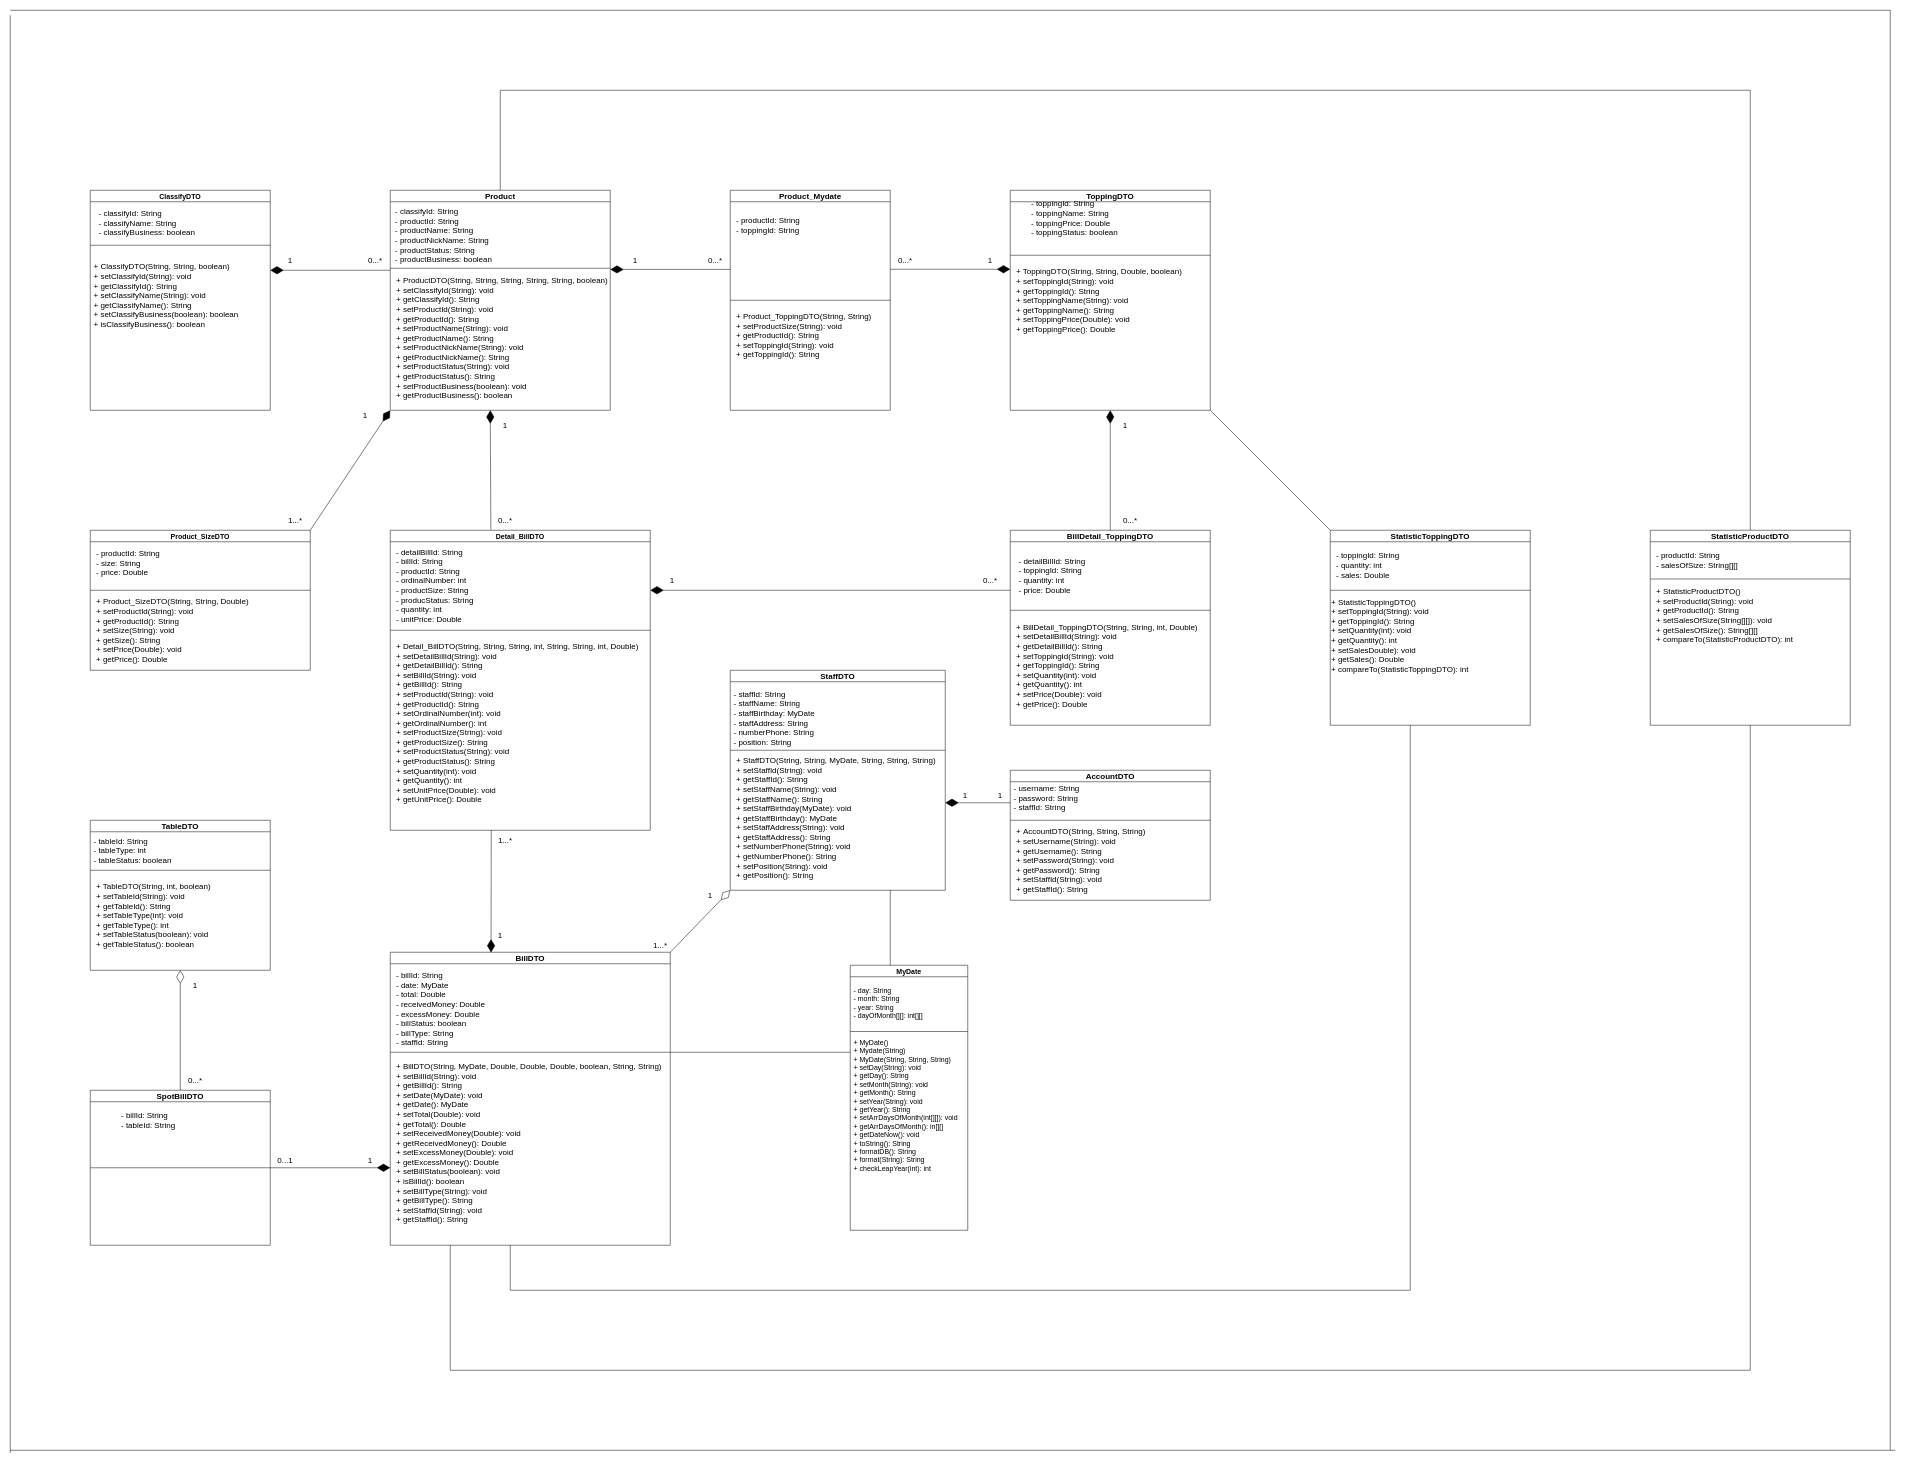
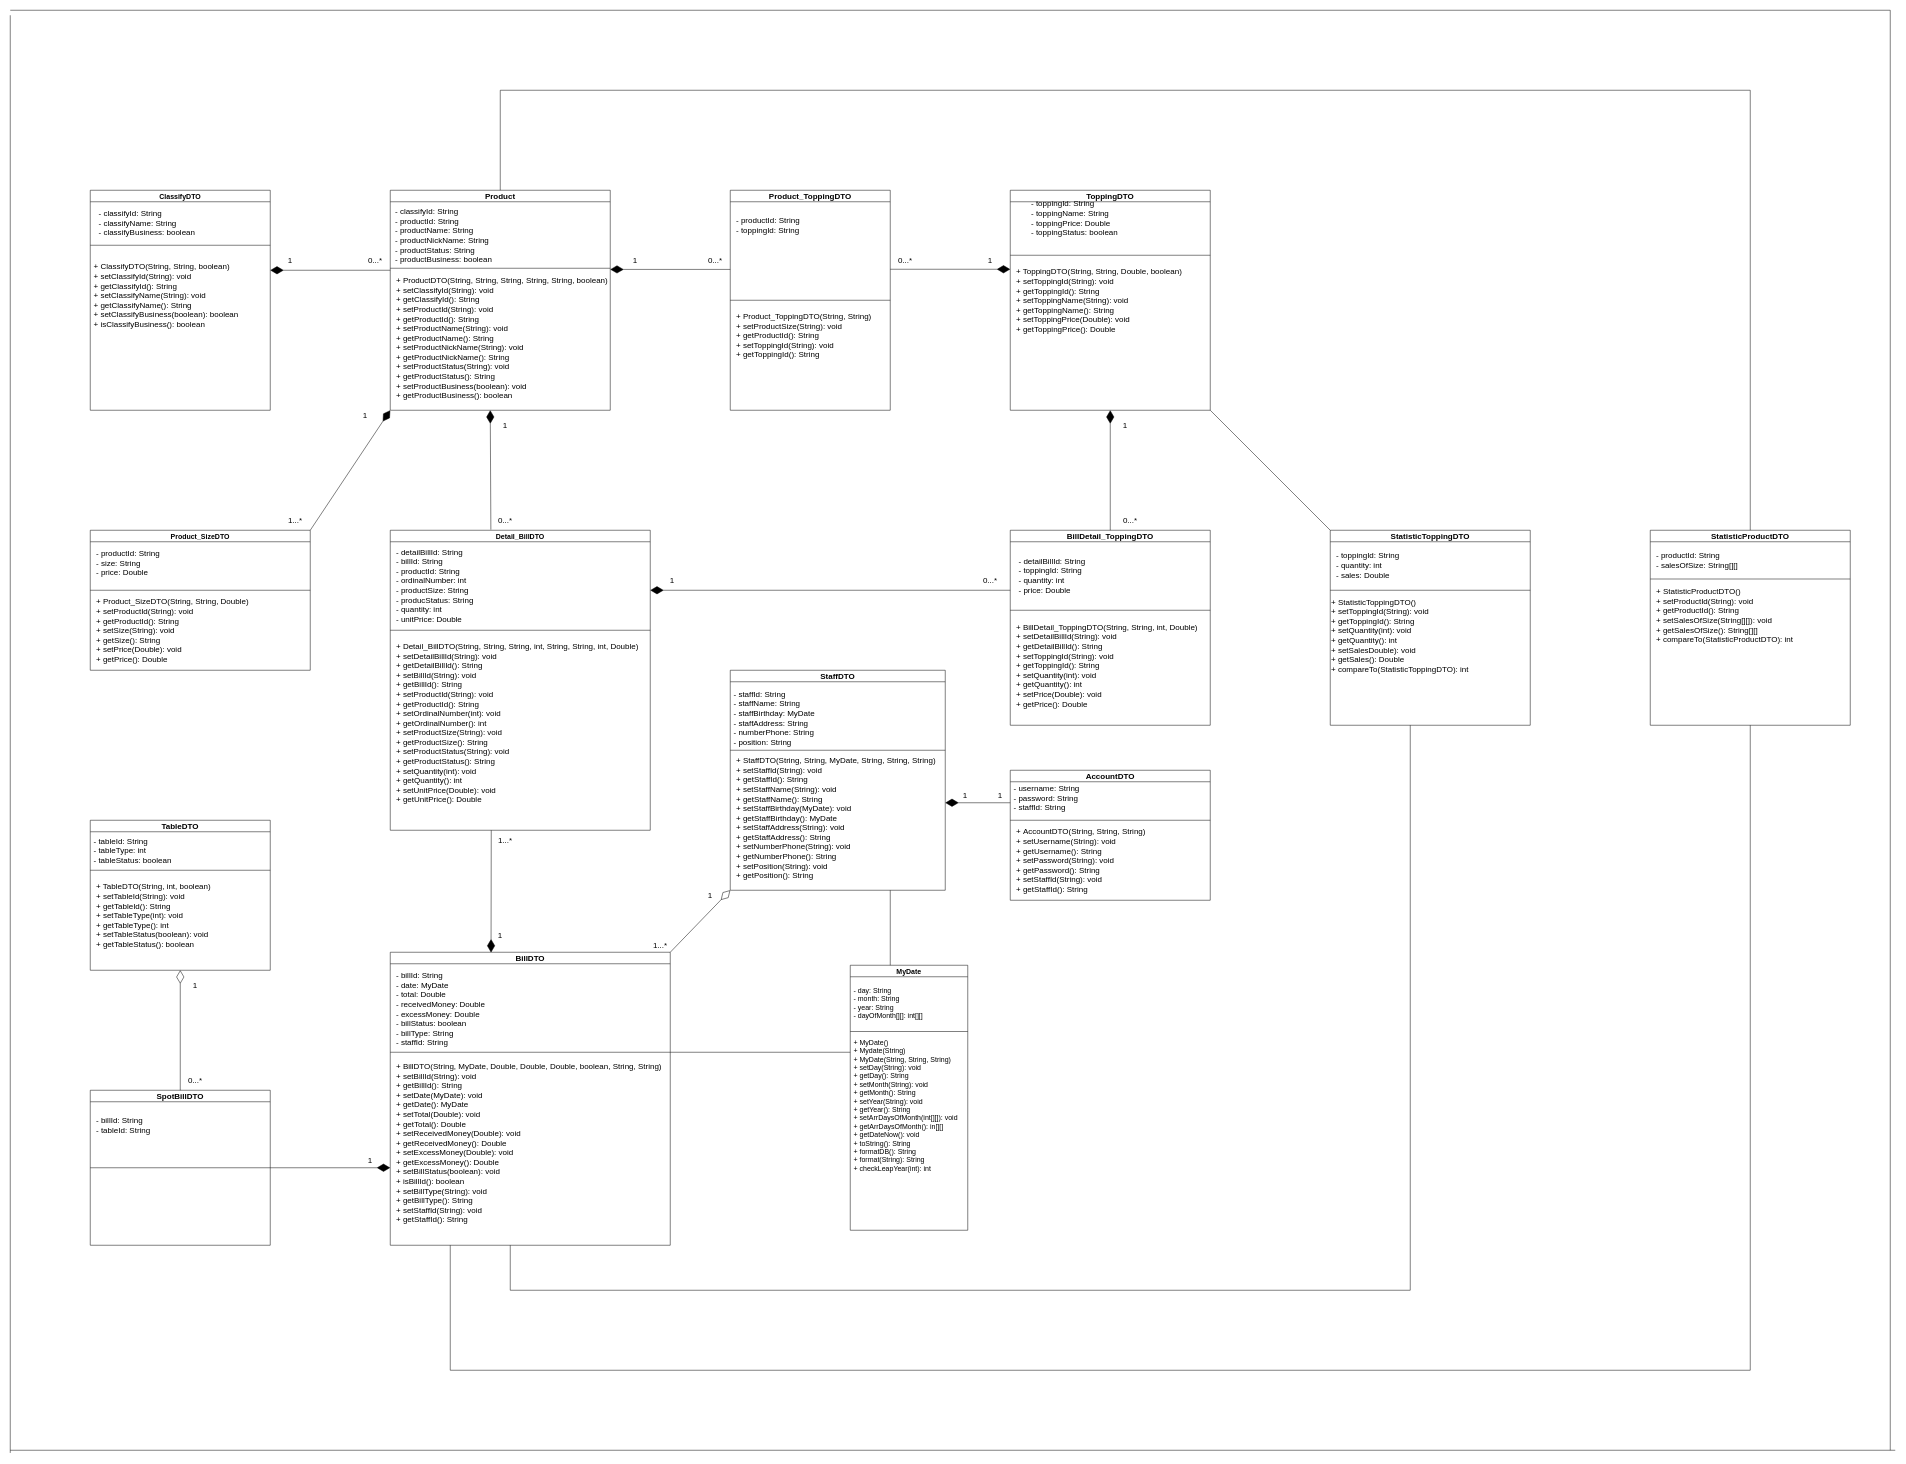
node "Product_Mydate": label "Product_Mydate" -> "Product_ToppingDTO"
node "- billId: String- tableId: String": moved (157, 1120) -> (132, 1125)
node "0...1": removed
